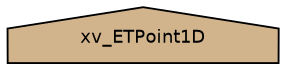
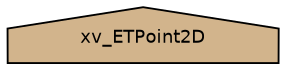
node "xv_ETPoint1D": label "xv_ETPoint1D" -> "xv_ETPoint2D"
